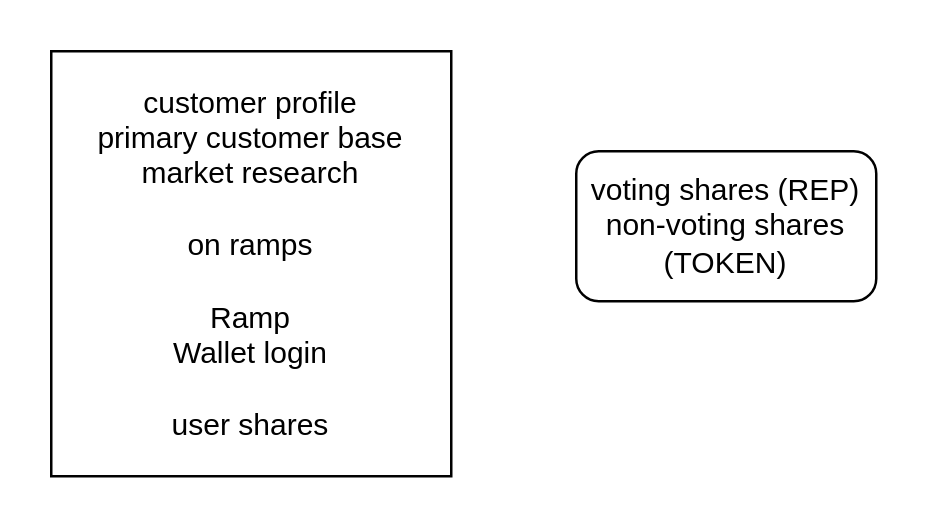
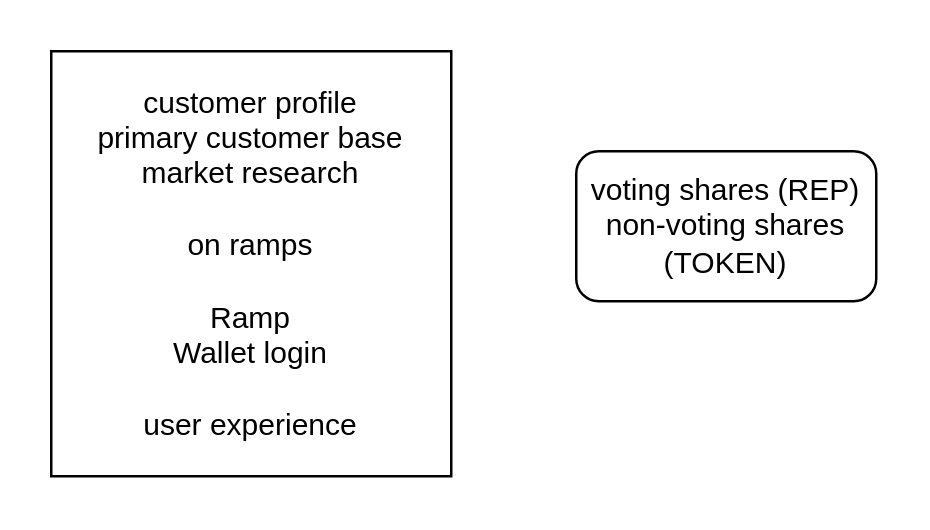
node "customer profile primary customer base market research on ramps Ramp Wallet login user shares": label "customer profile primary customer base market research on ramps Ramp Wallet login user shares" -> "customer profile primary customer base market research on ramps Ramp Wallet login user experience"
